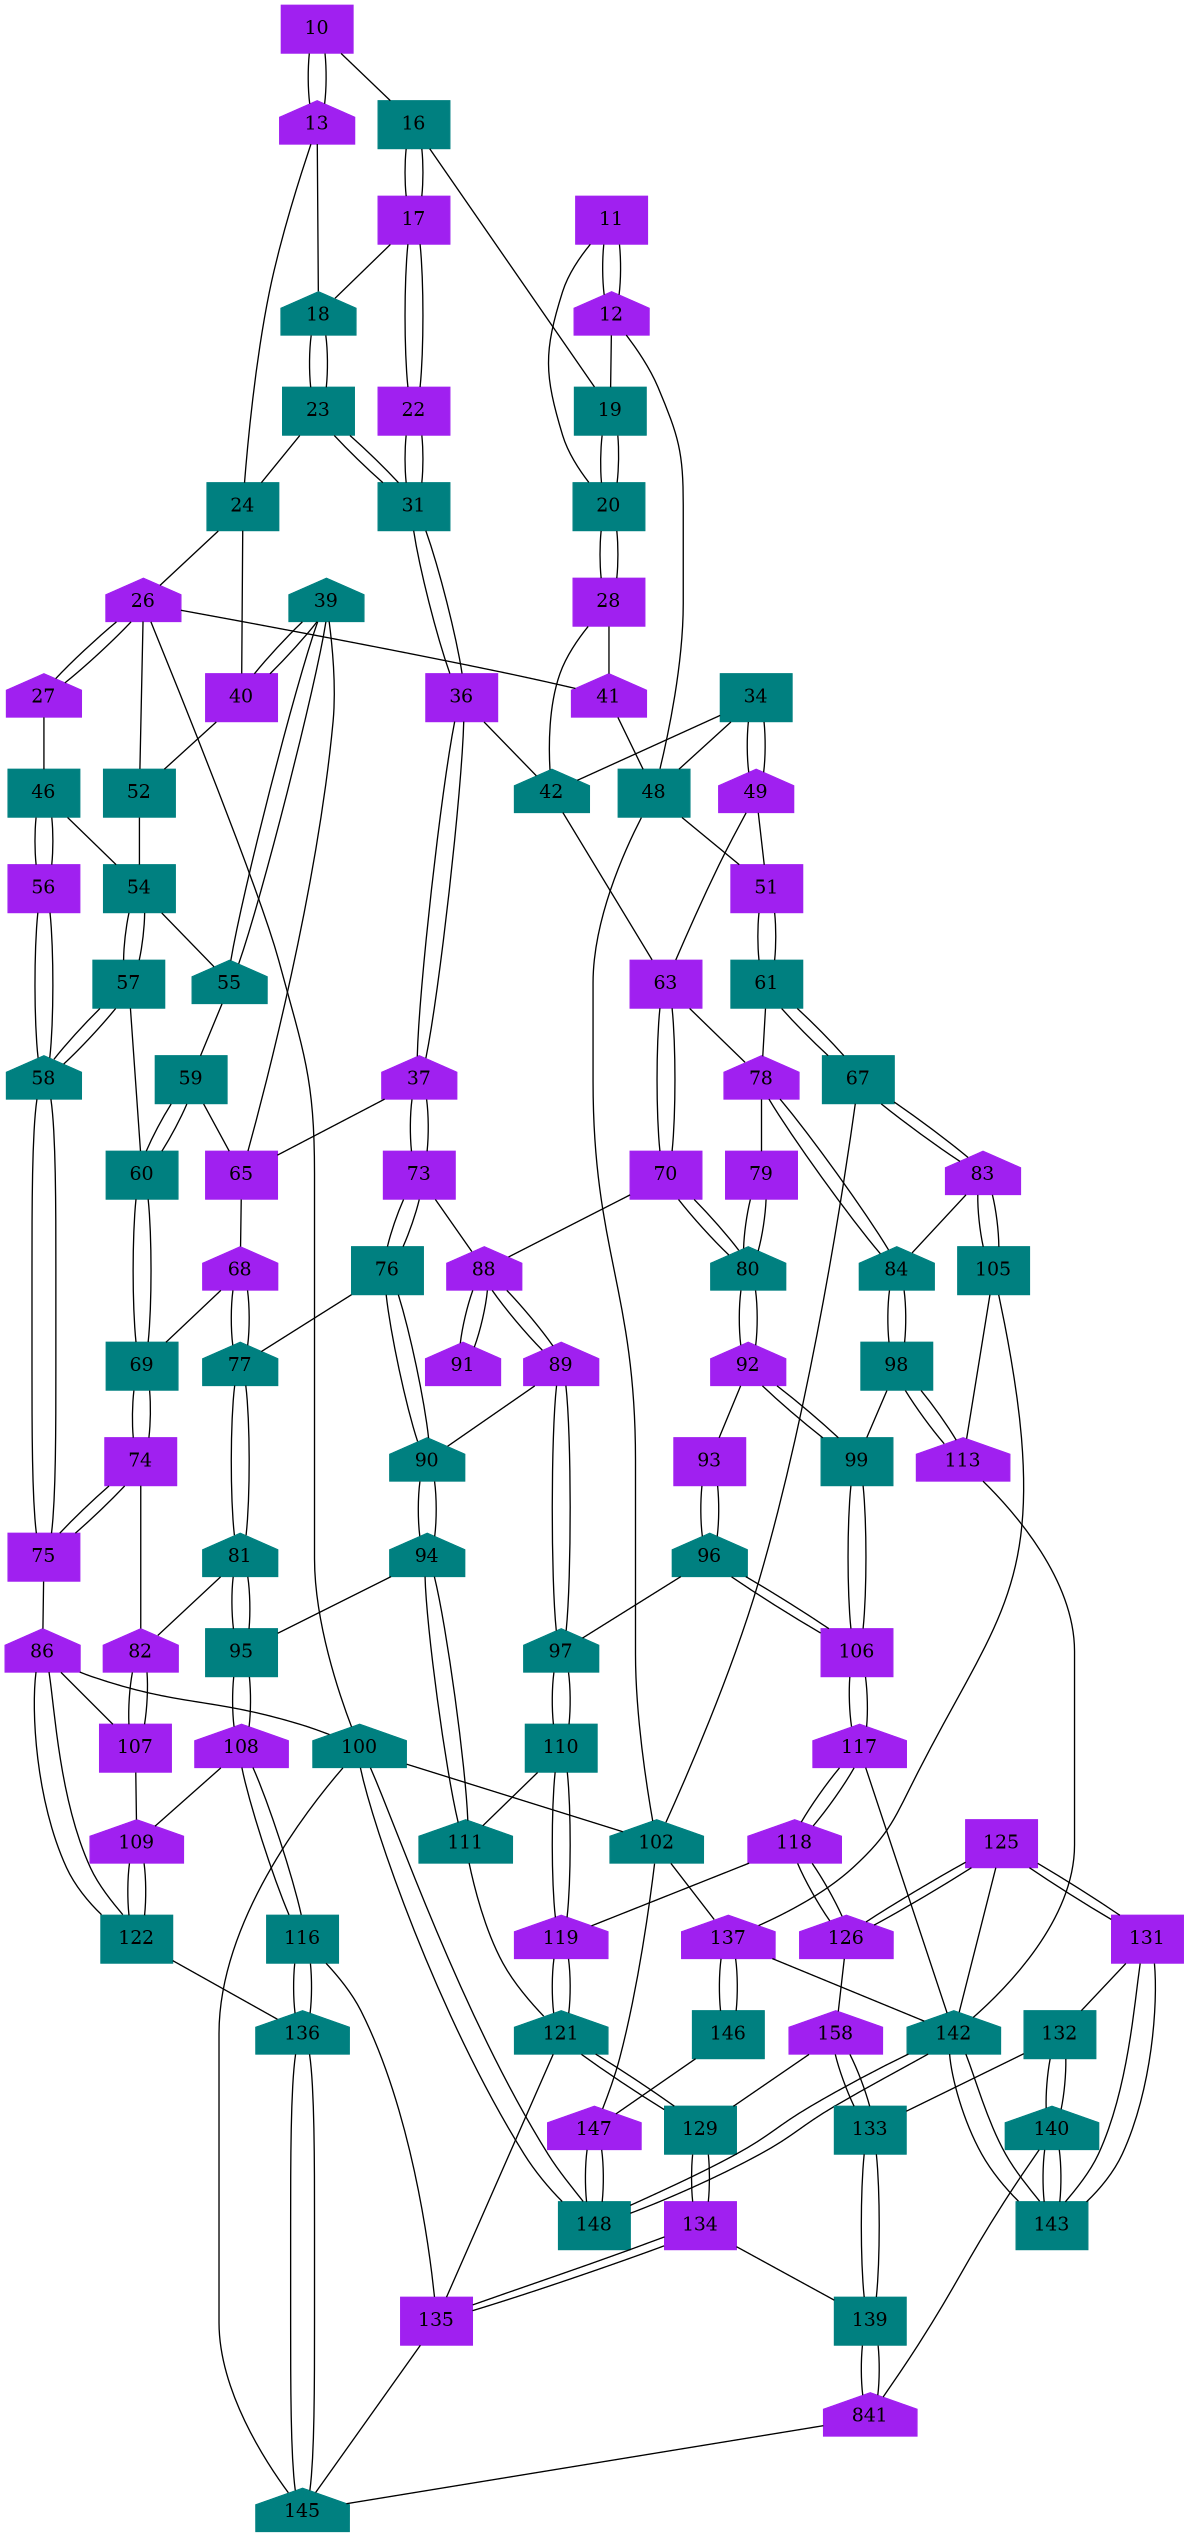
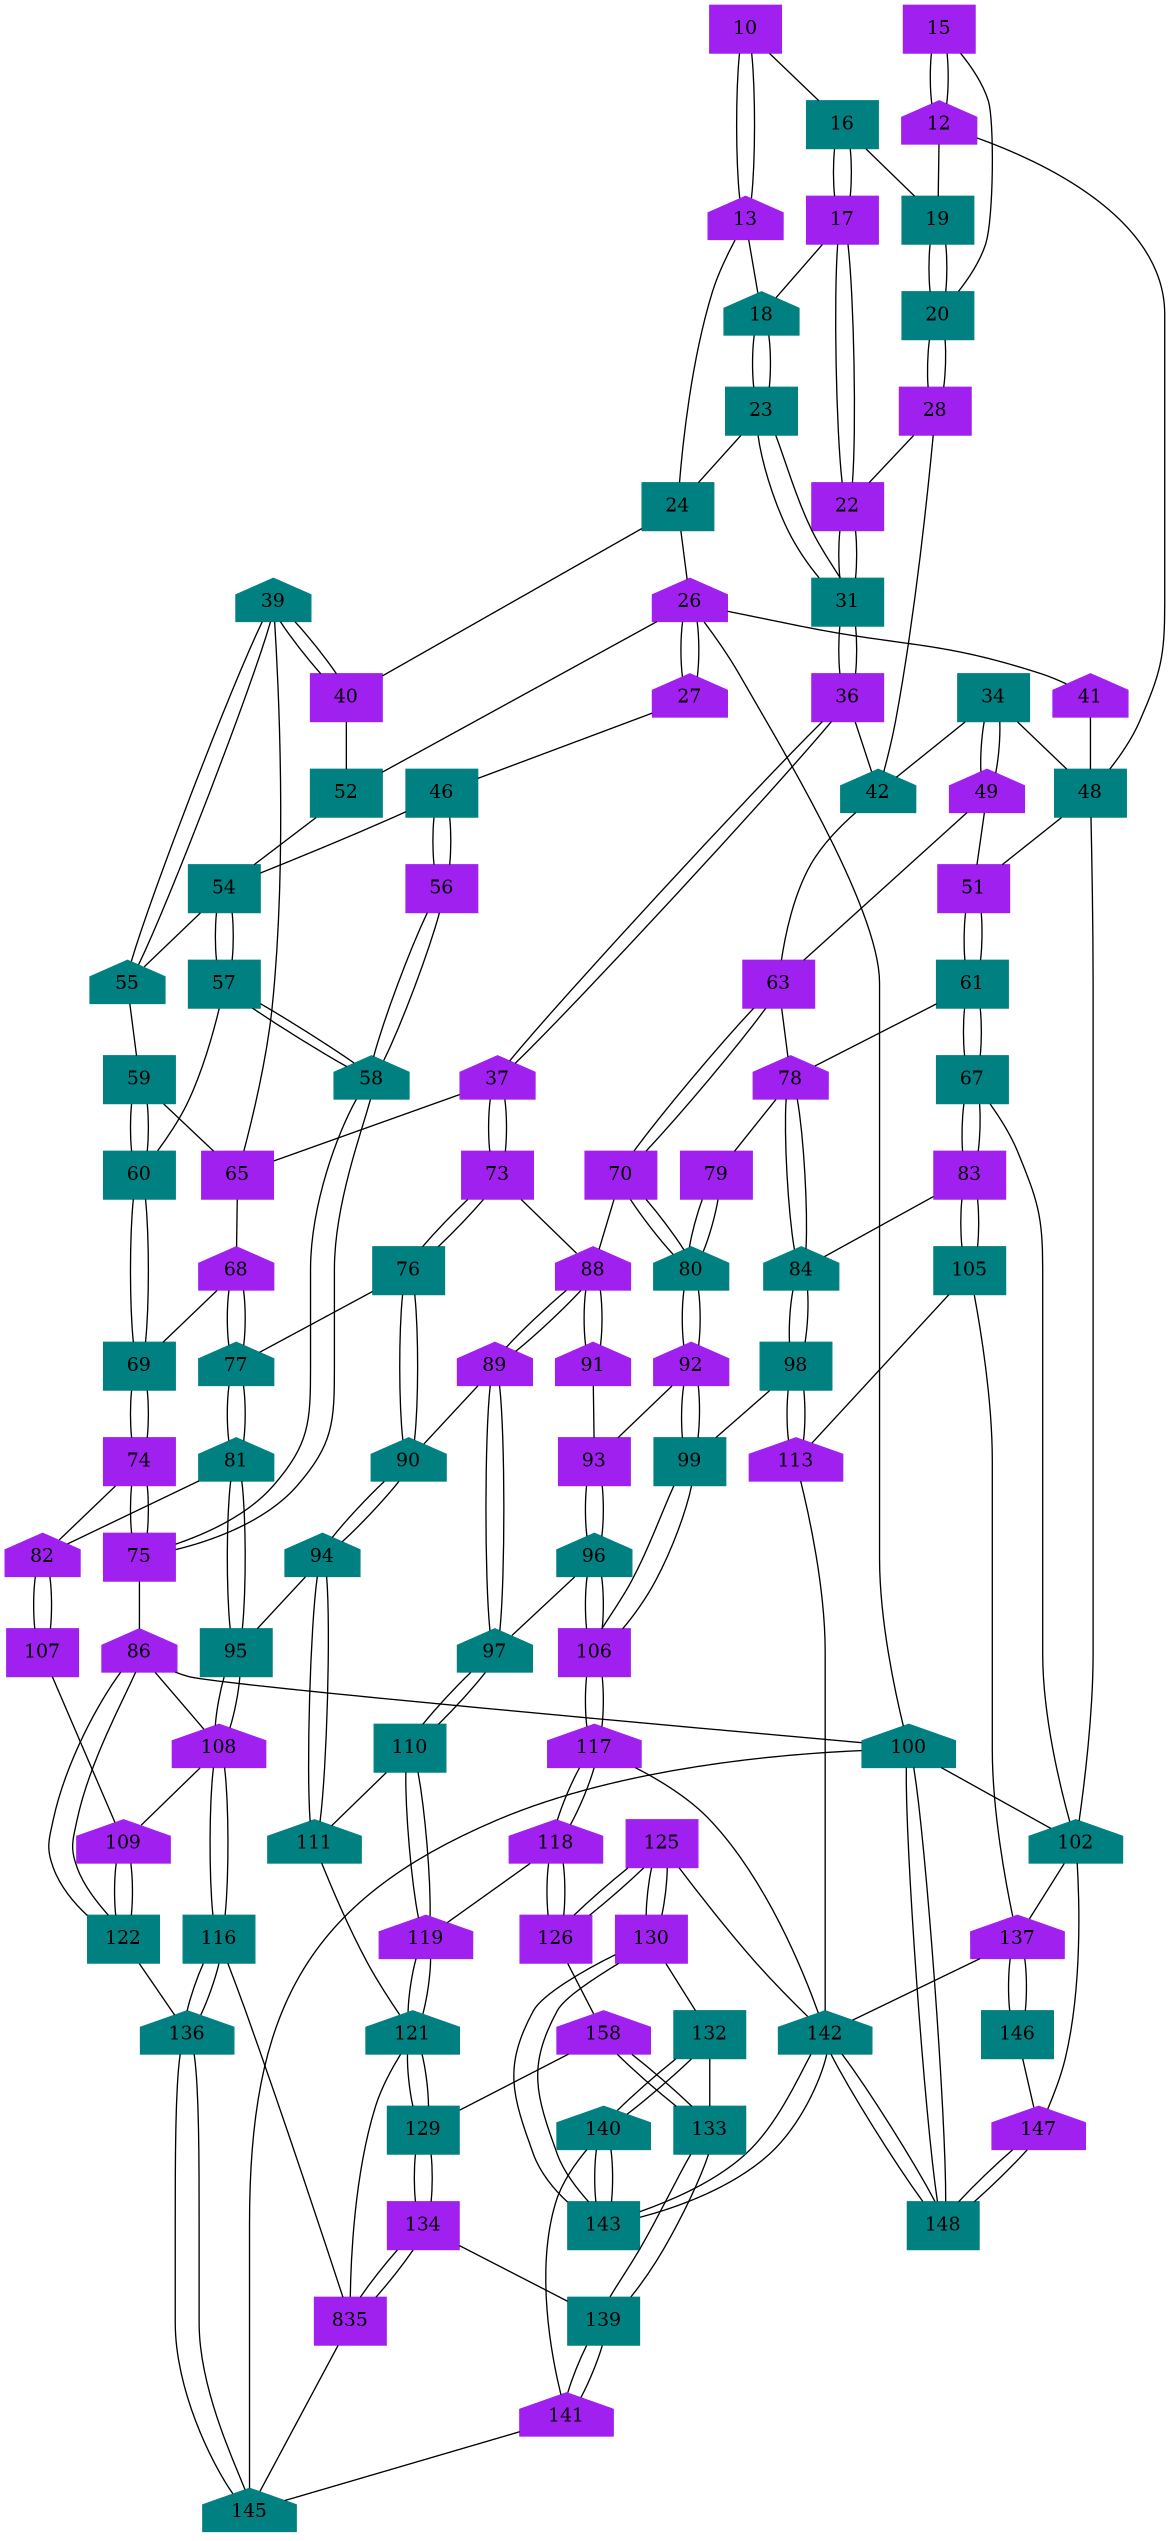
node "11": label "11" -> "15"
edge "28" -- "41": now "28" -- "22"
node "83": shape house -> box
edge "91" -- "93": added
edge "86" -- "107": now "86" -- "108"
node "126": shape house -> box
node "131": label "131" -> "130"
node "135": label "135" -> "835"
node "841": label "841" -> "141"
